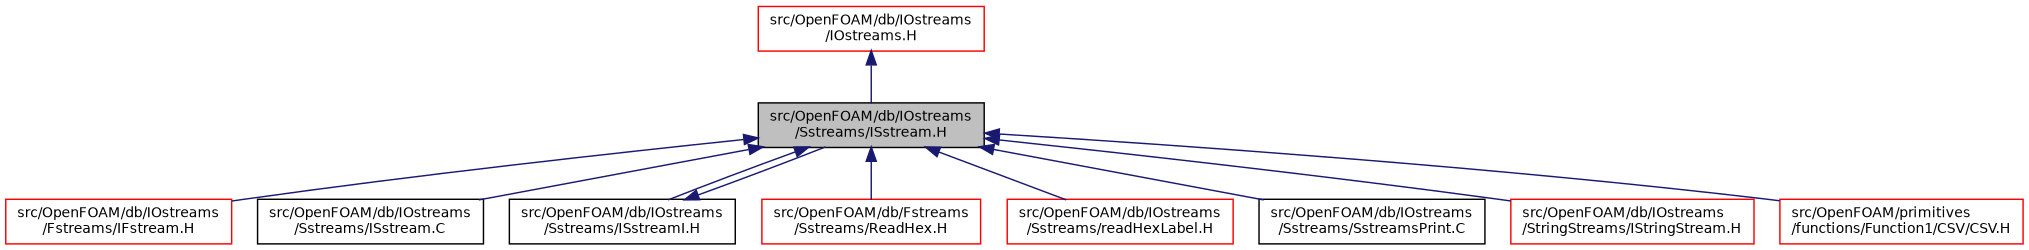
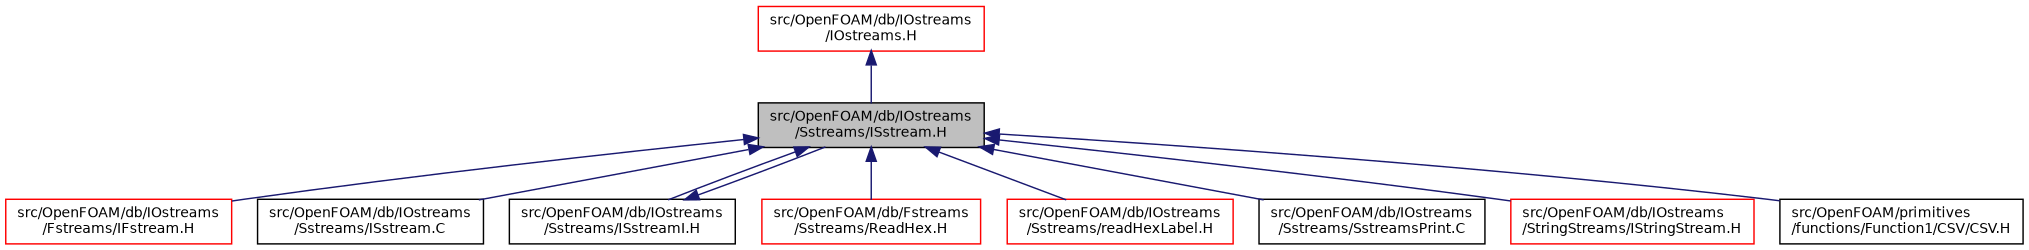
node "src/OpenFOAM/primitives /functions/Function1/CSV/CSV.H": color red -> black
